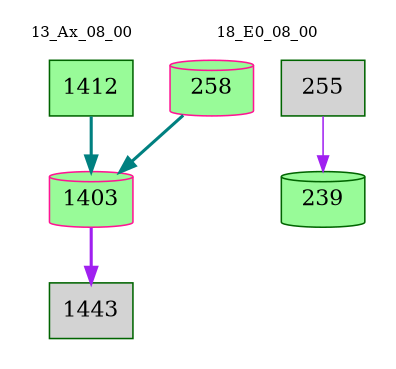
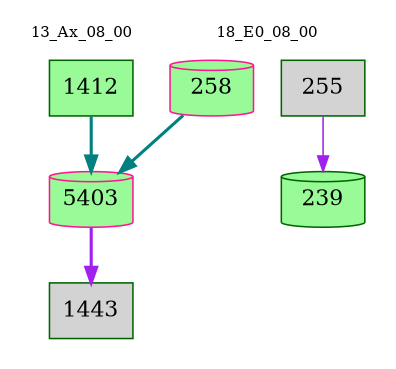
node "1403": label "1403" -> "5403"
